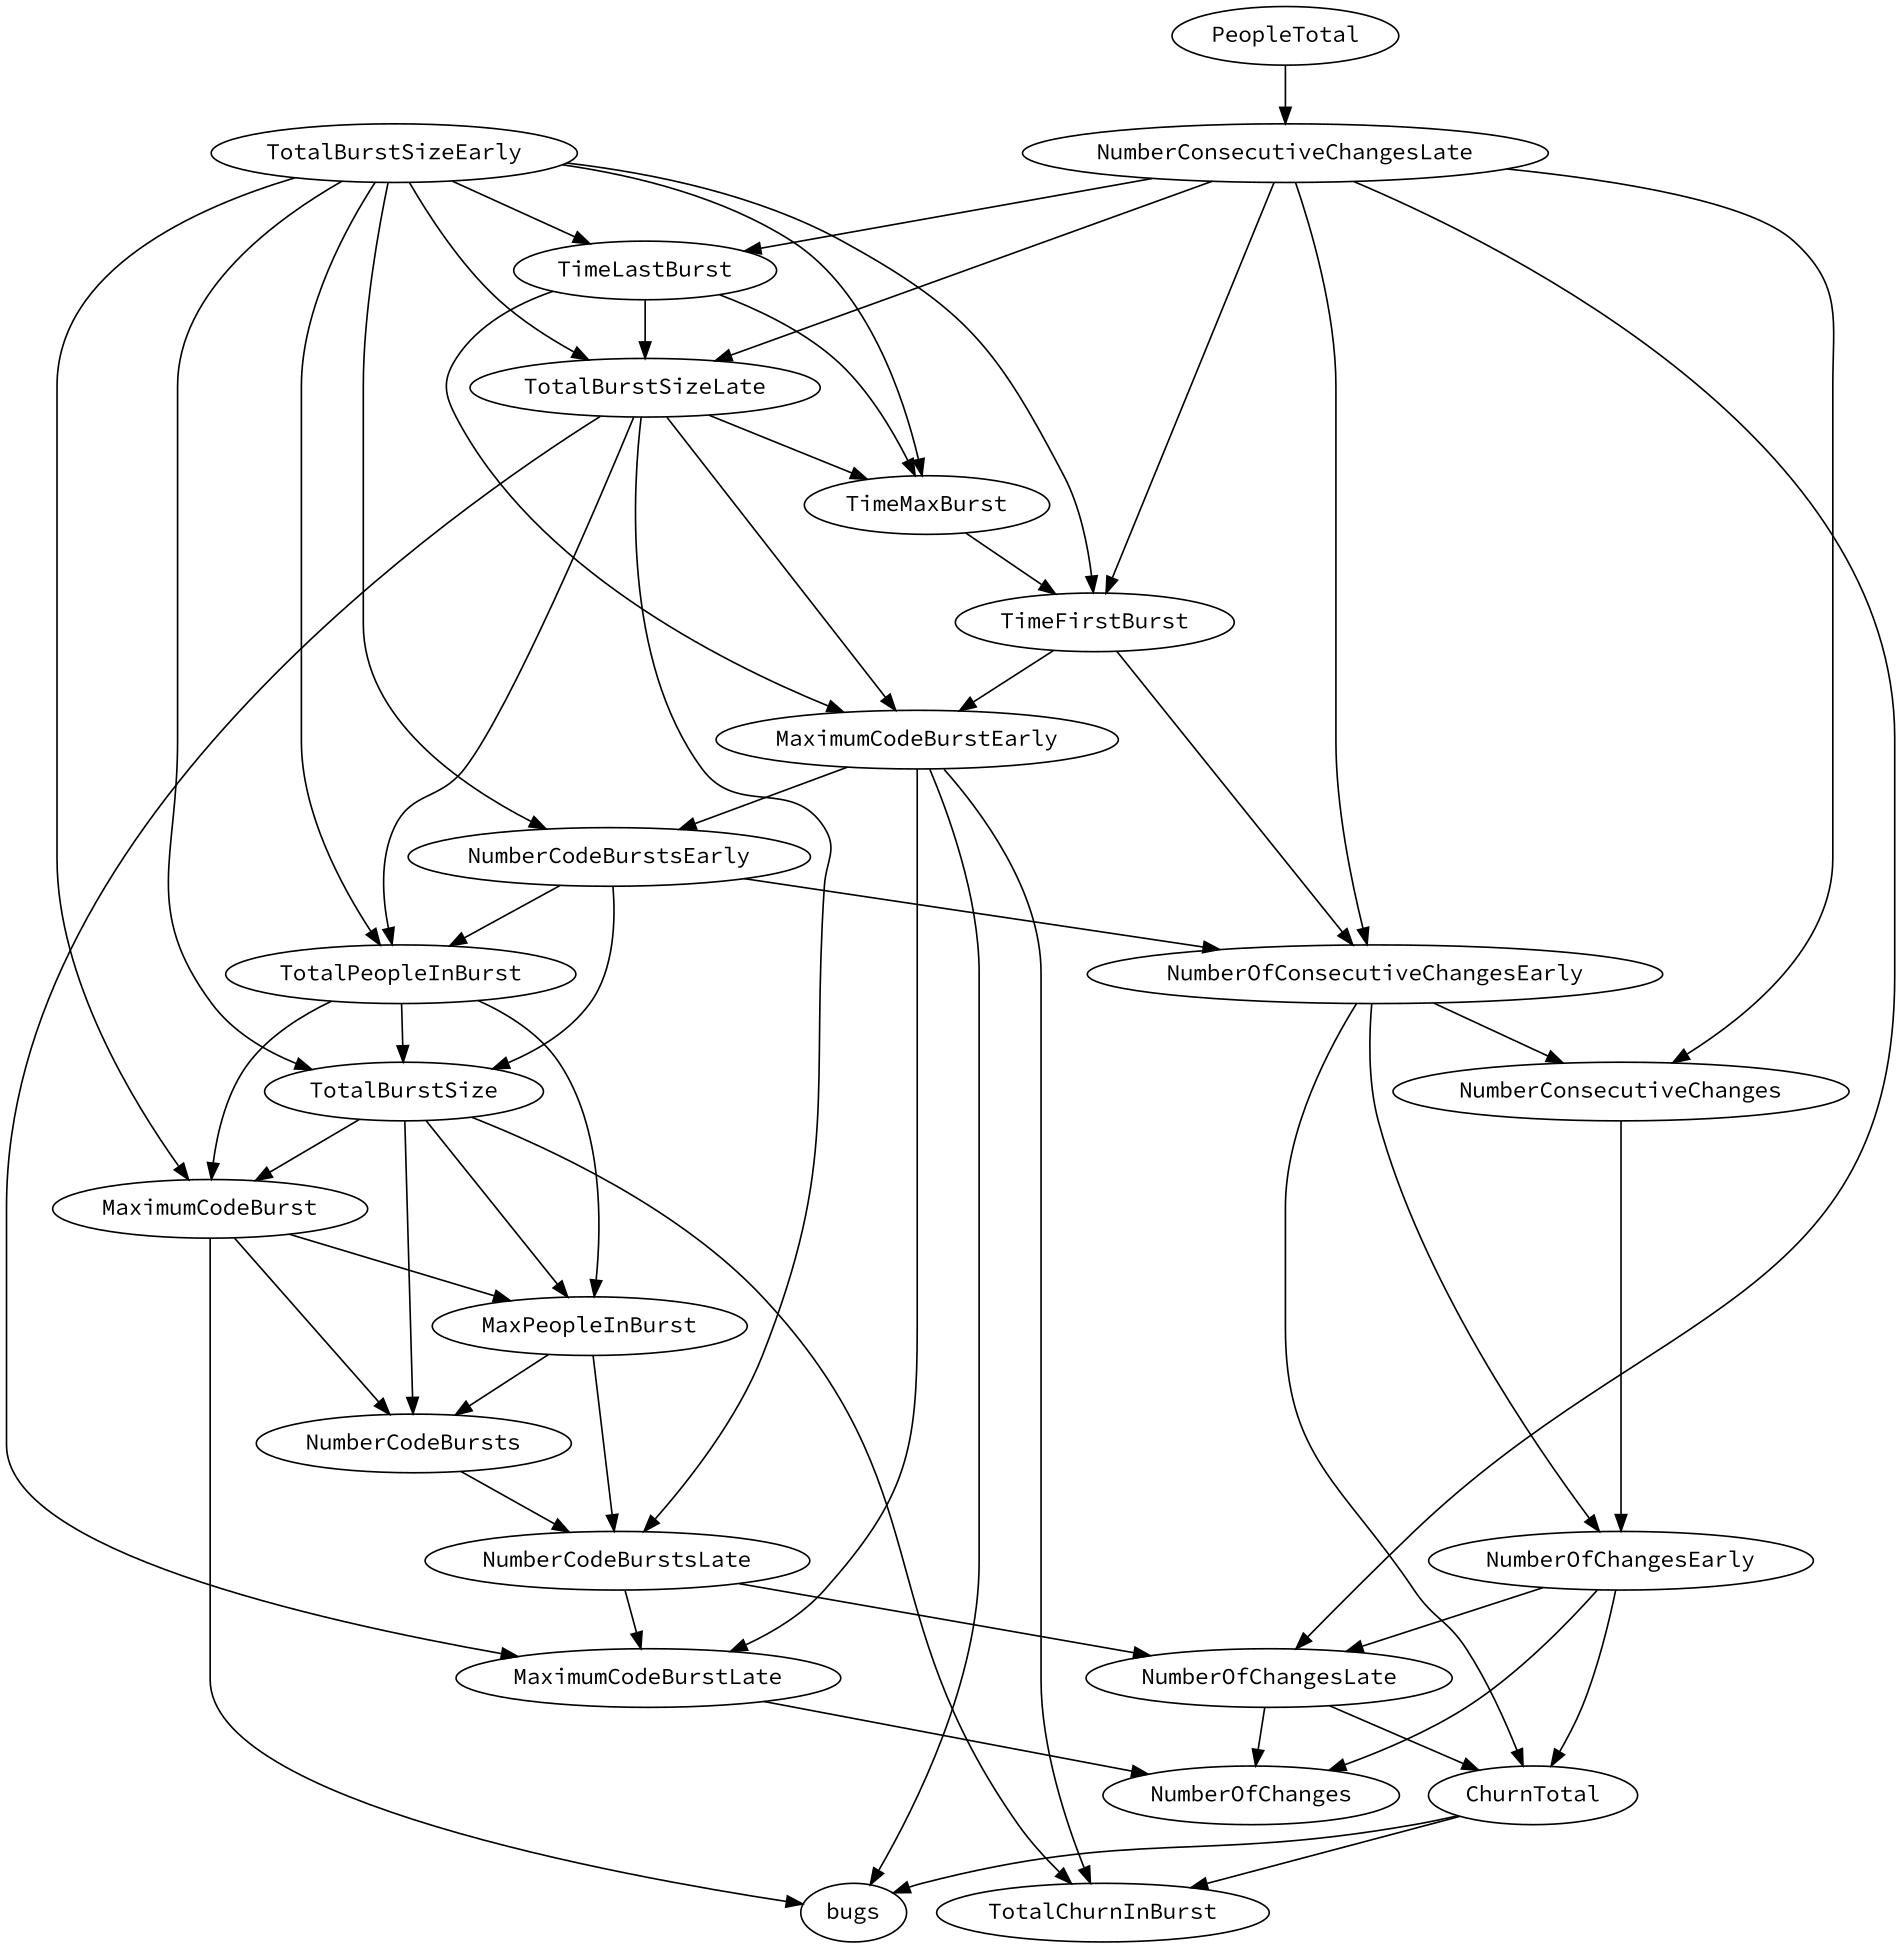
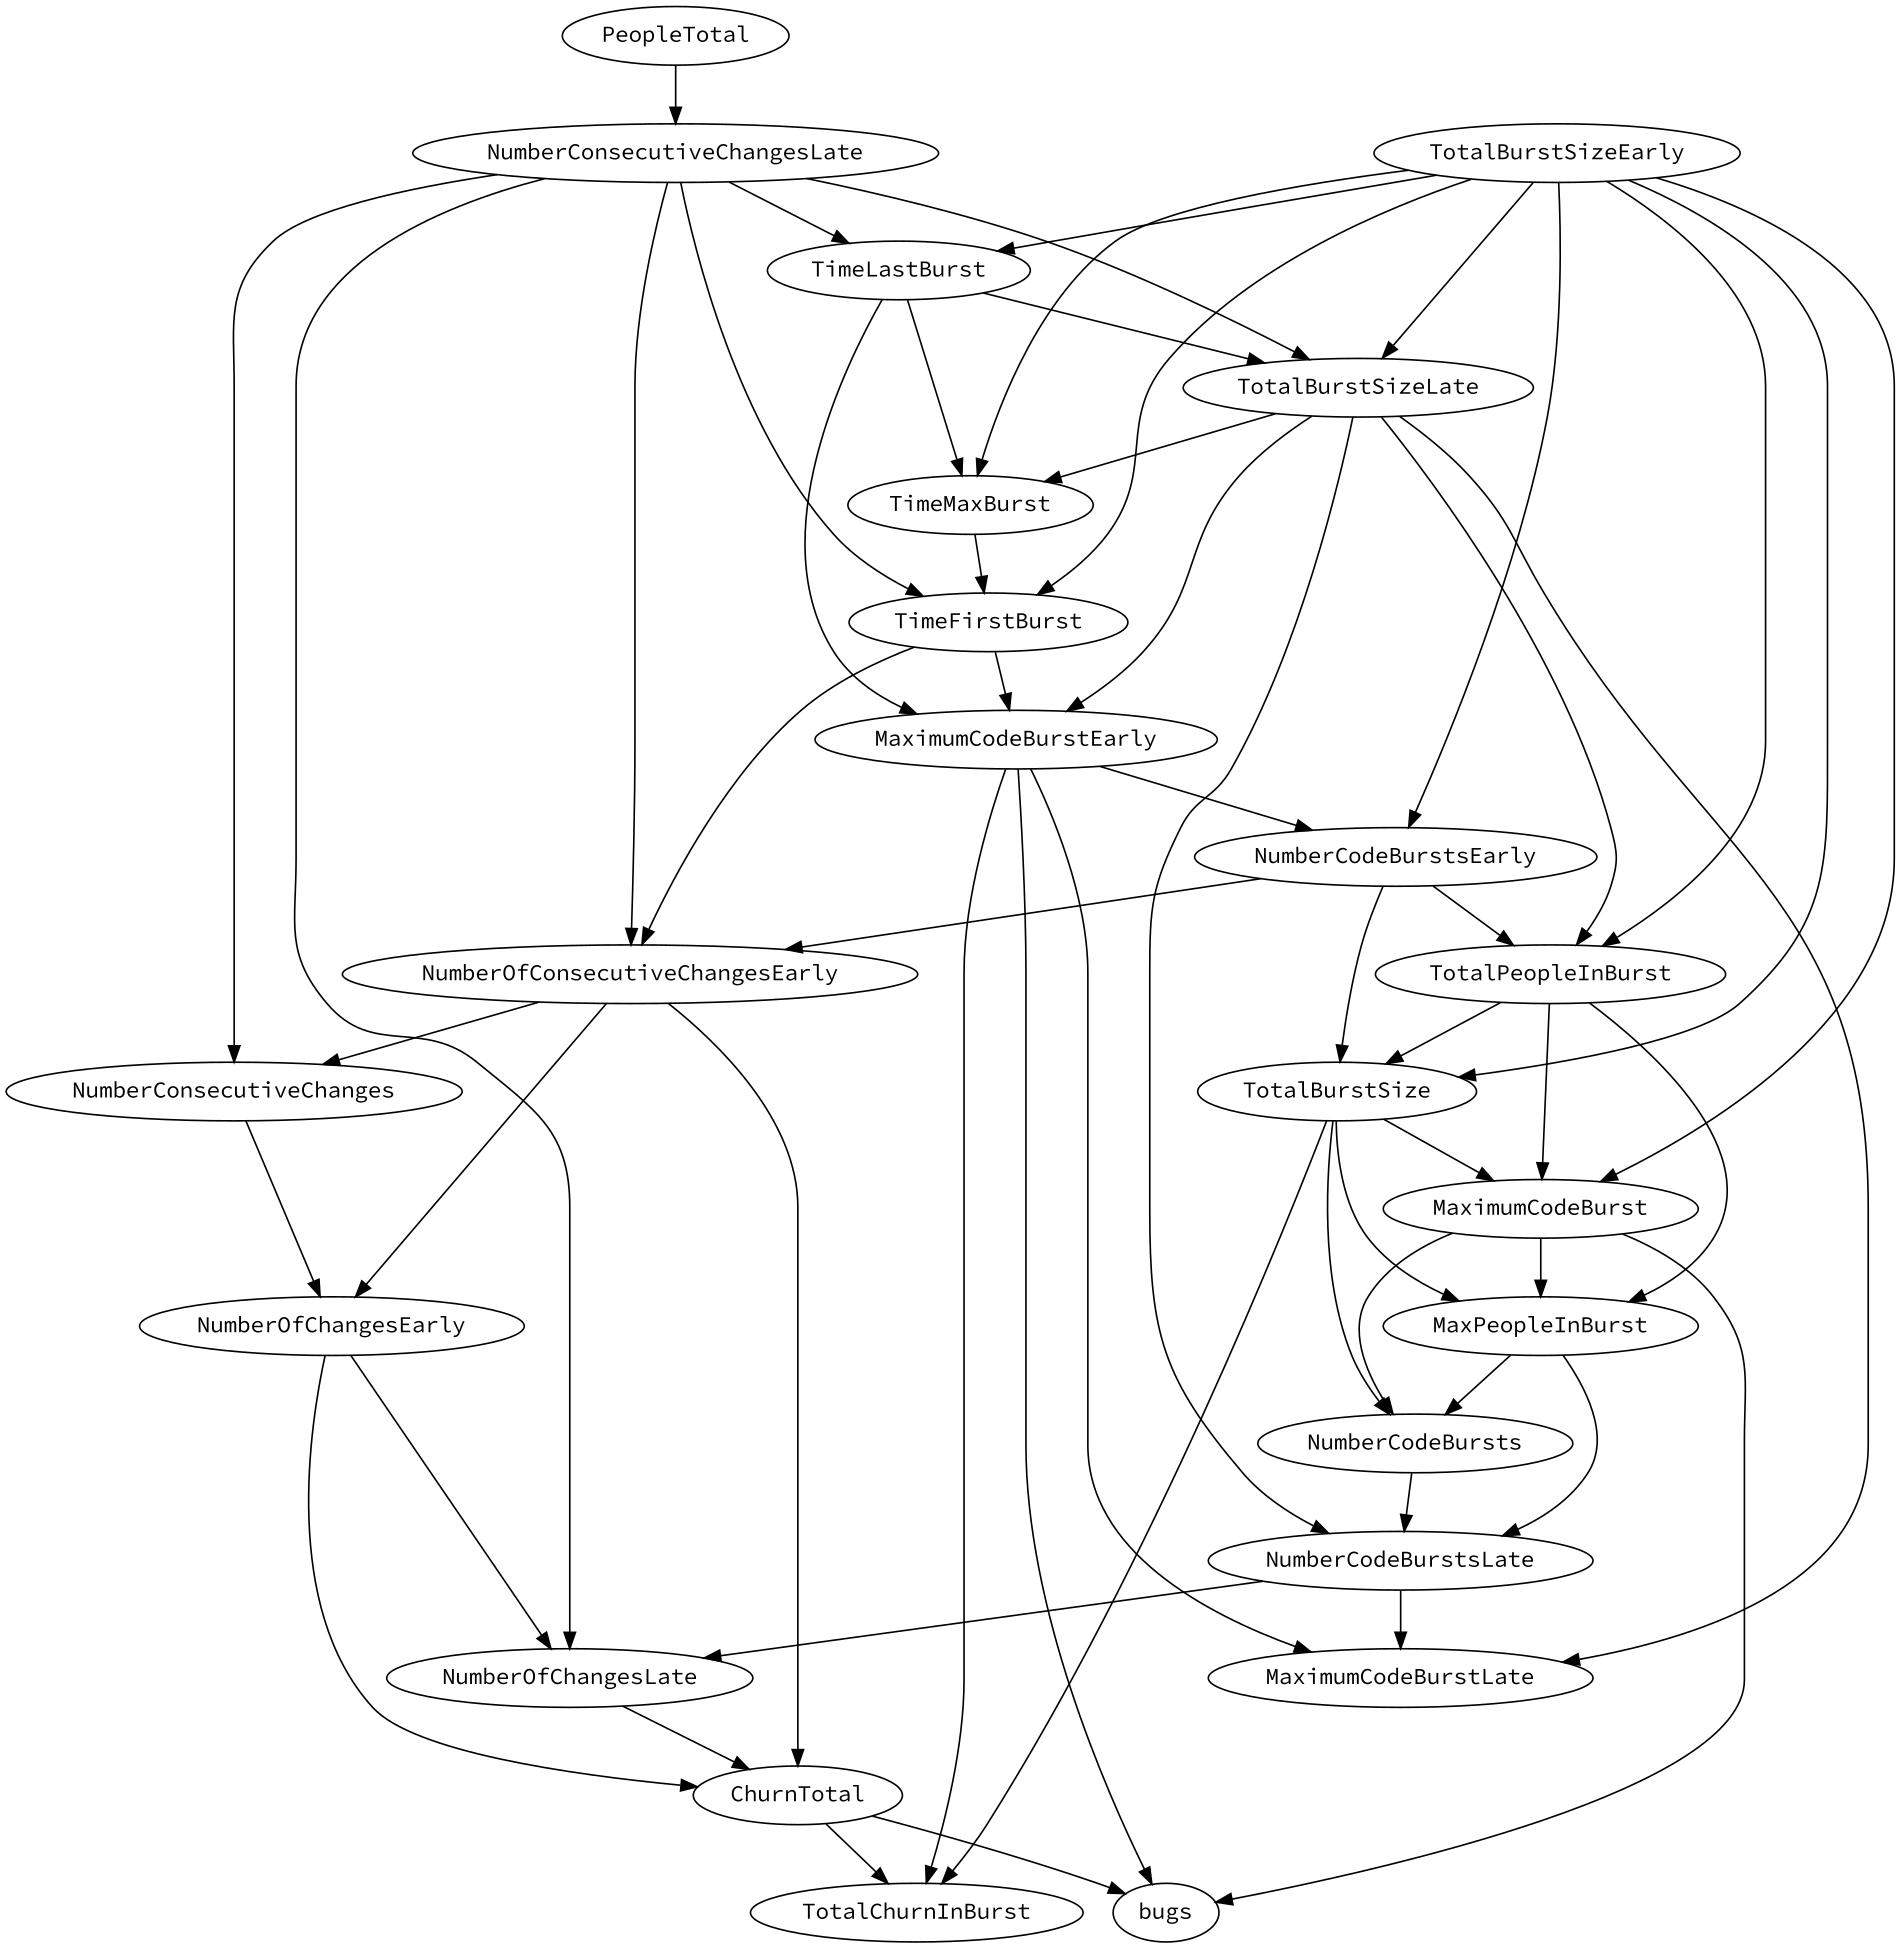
node "NumberOfChanges": removed
